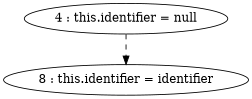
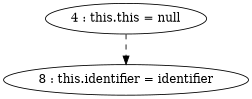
node "4 : this.identifier = null": label "4 : this.identifier = null" -> "4 : this.this = null"
